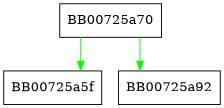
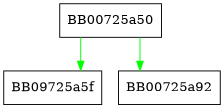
node "BB00725a70": label "BB00725a70" -> "BB00725a50"
node "BB00725a5f": label "BB00725a5f" -> "BB09725a5f"
